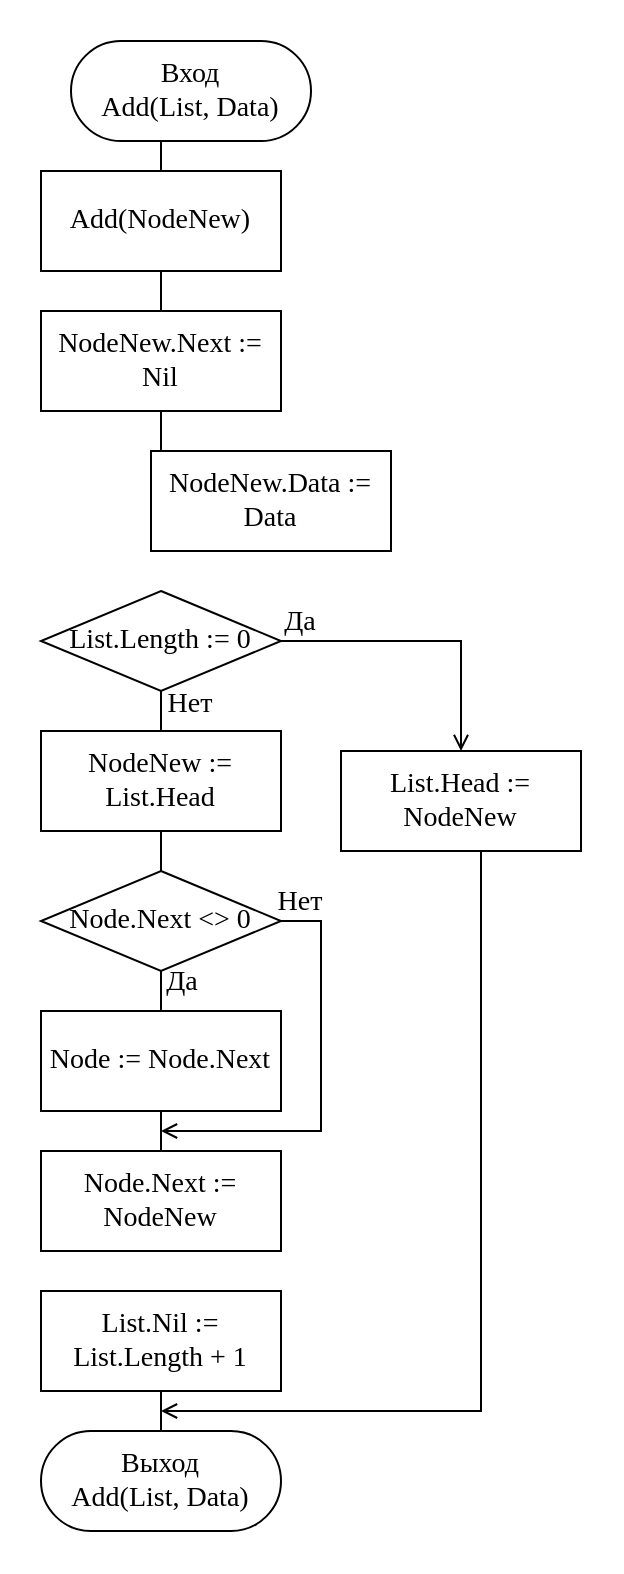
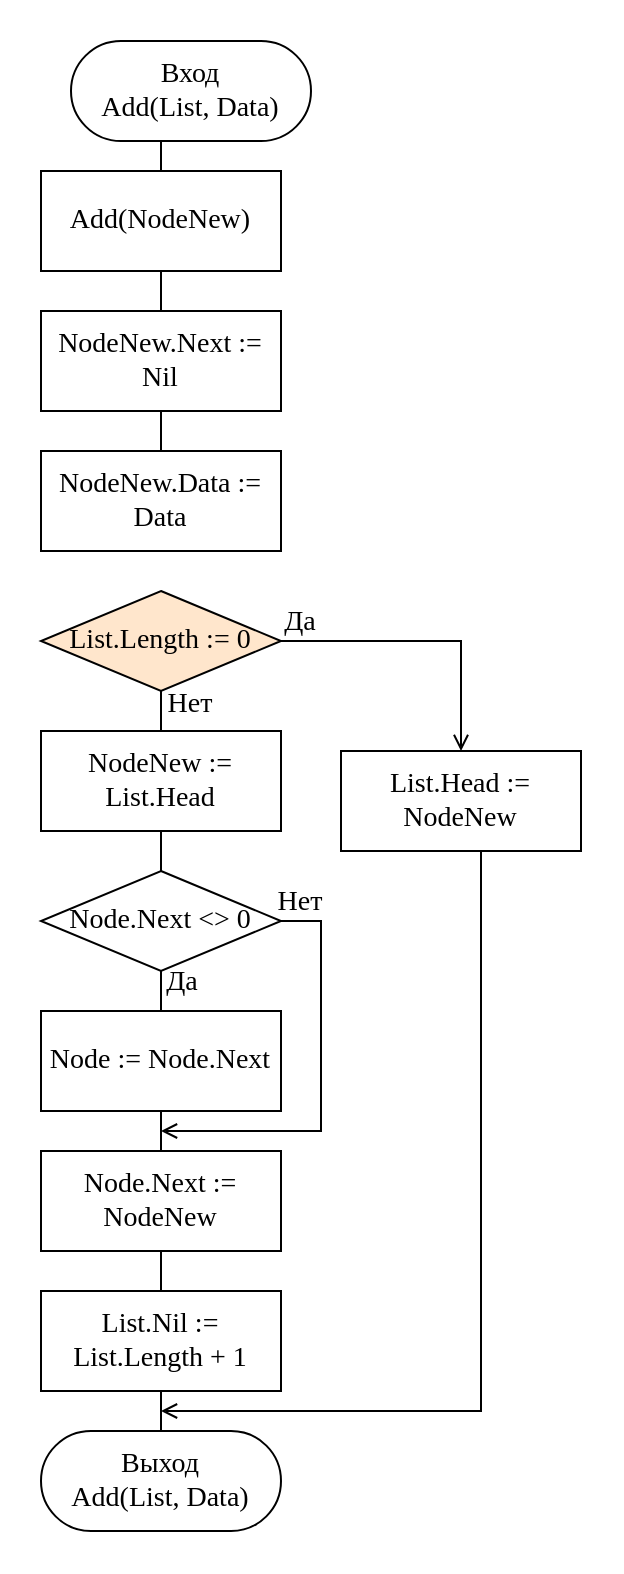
node "NodeNew.Data := Data": moved (271, 501) -> (161, 501)
node "List.Length := 0": fillcolor #ffffff -> #ffe6cc
edge "Node.Next := NodeNew" -- "List.Nil := List.Length + 1": added
